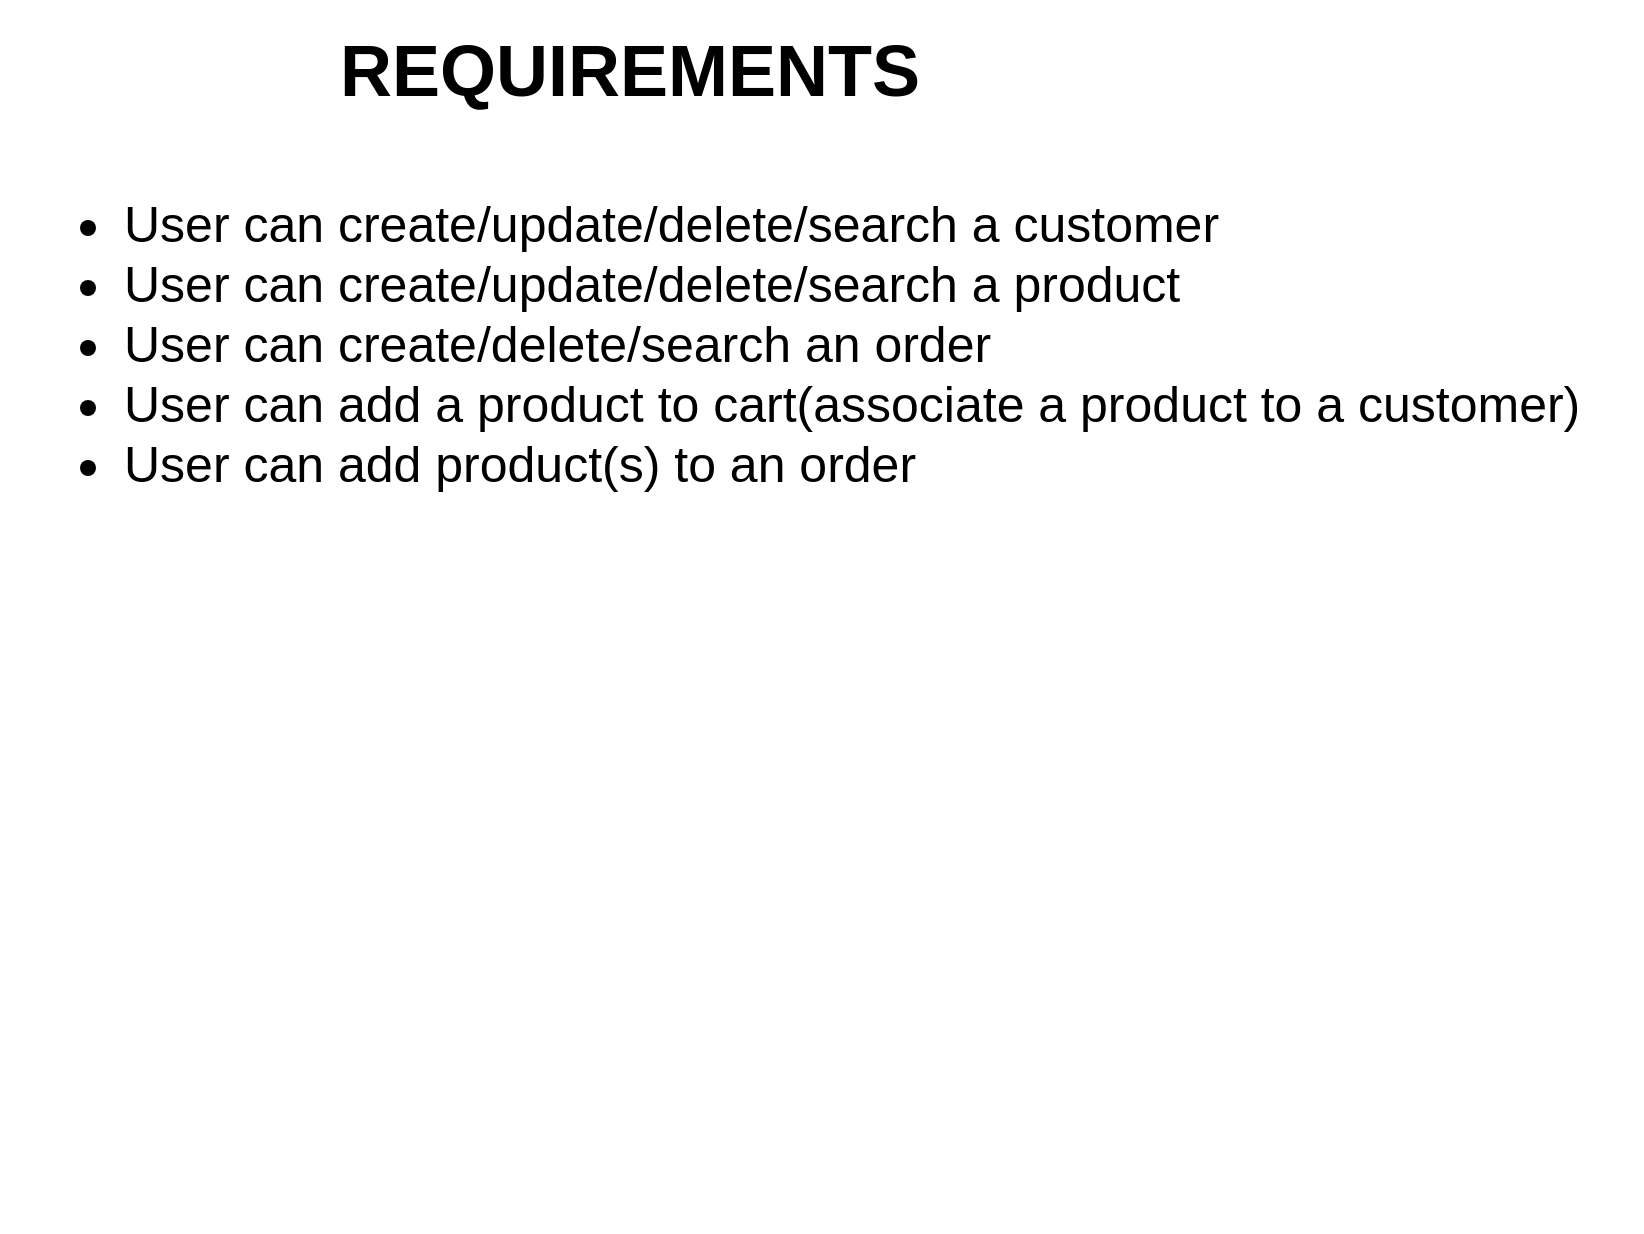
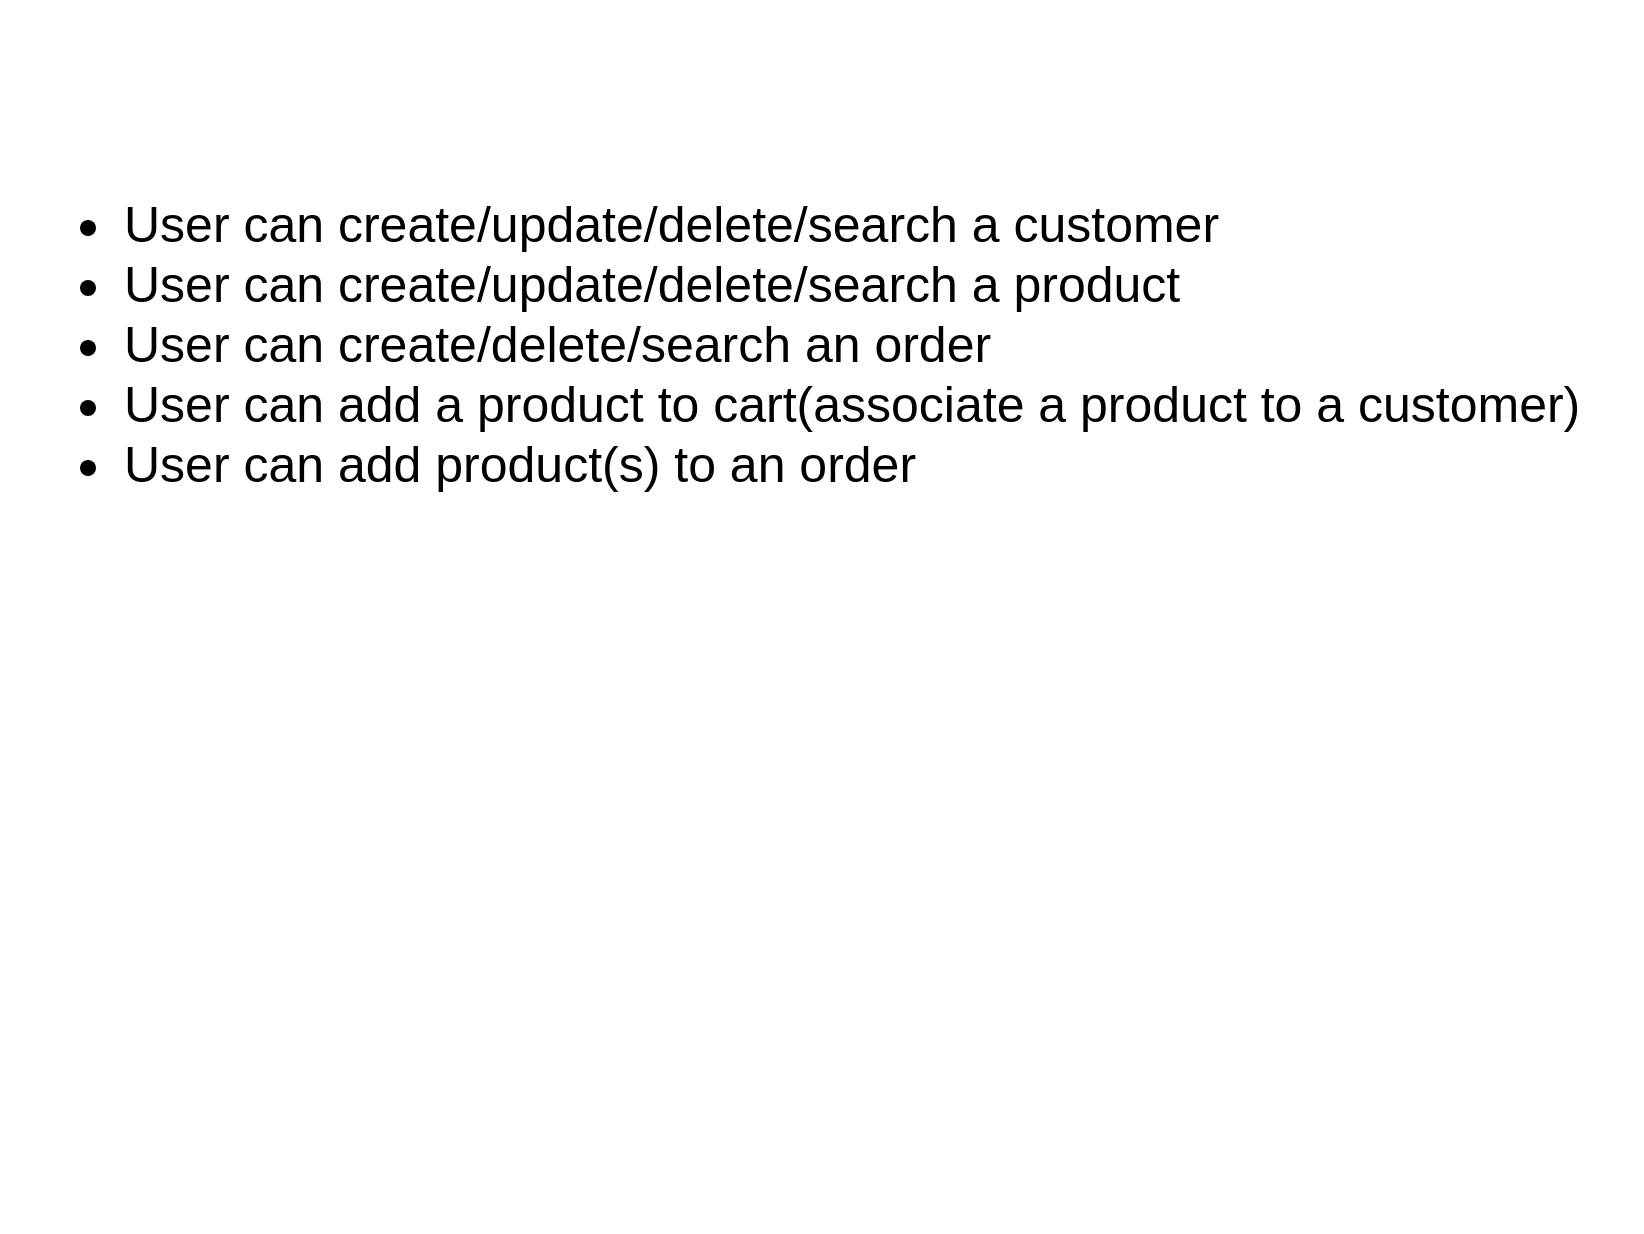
node "REQUIREMENTS": removed
